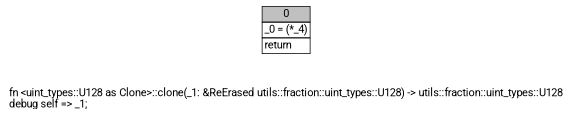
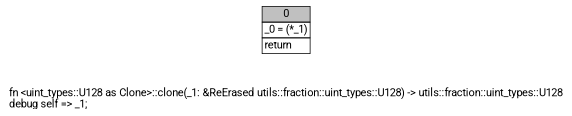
node "0": text "_0 = (*_4)" -> "_0 = (*_1)"
